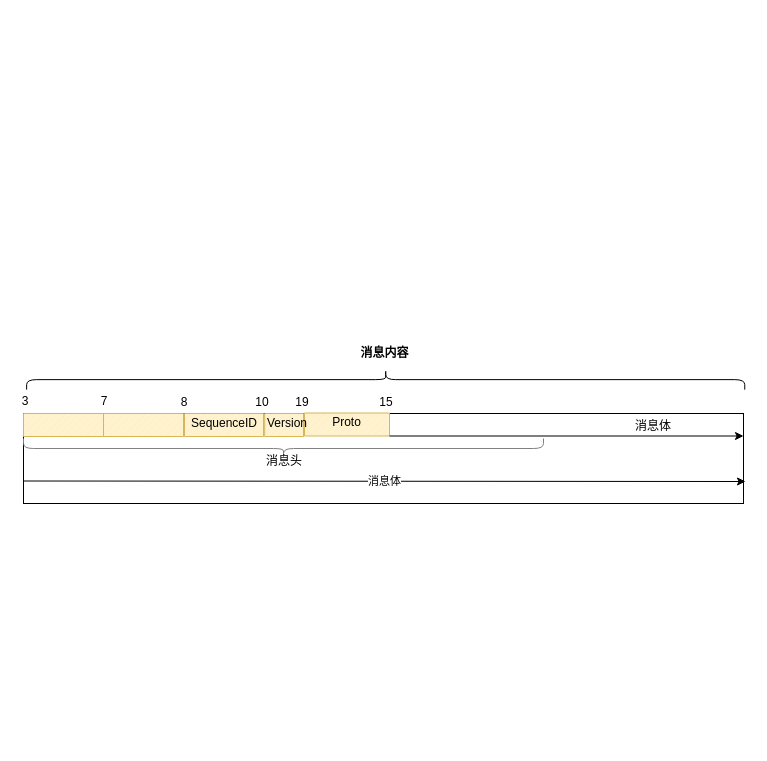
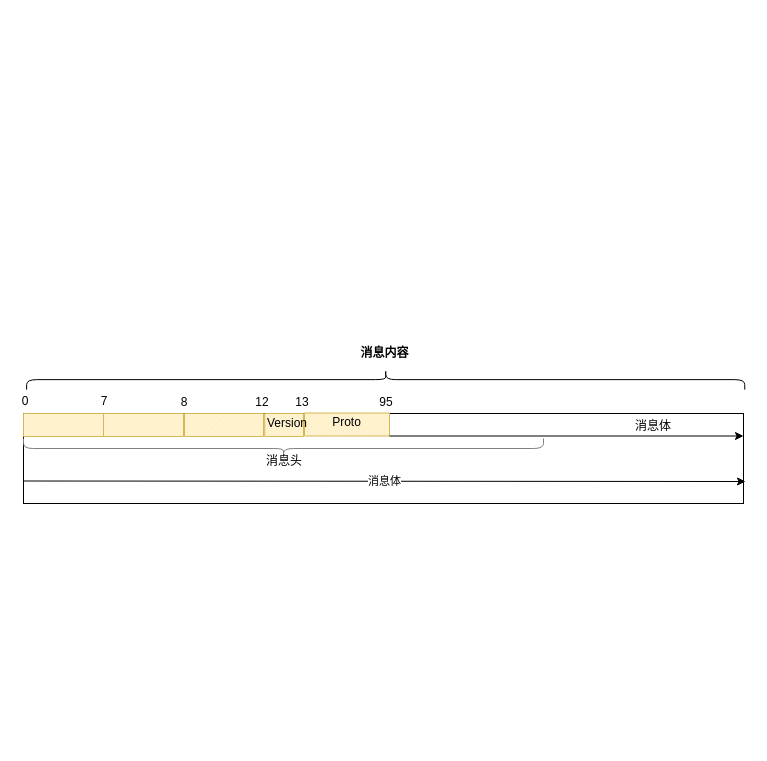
node "3": label "3" -> "0"
node "10": label "10" -> "12"
node "19": label "19" -> "13"
node "15": label "15" -> "95"
node "SequenceID": removed
